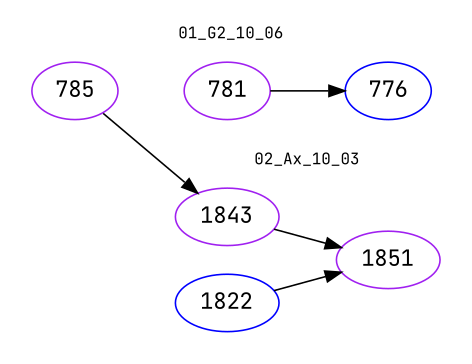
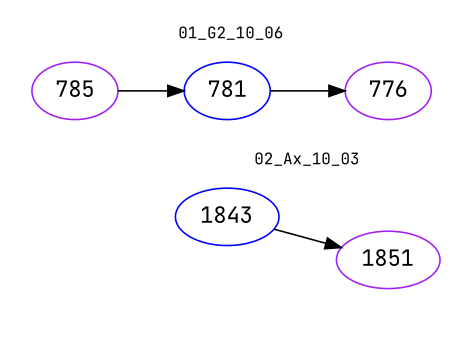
node "781": color purple -> blue
node "776": color blue -> purple
edge "785" -> "1843": now "785" -> "781"
node "1843": color purple -> blue
node "1822": removed
